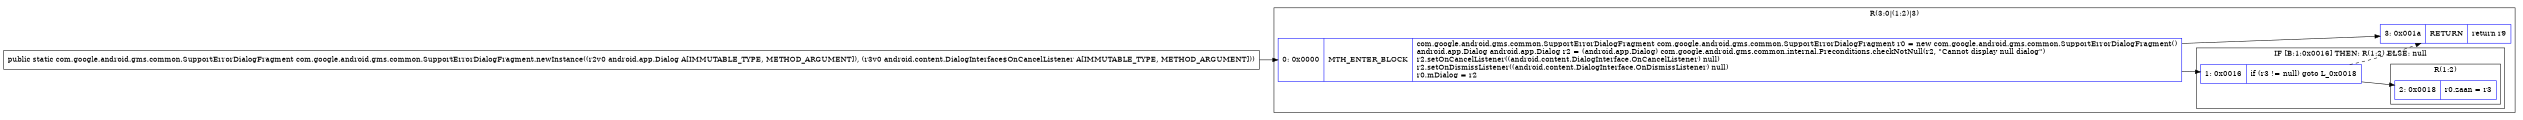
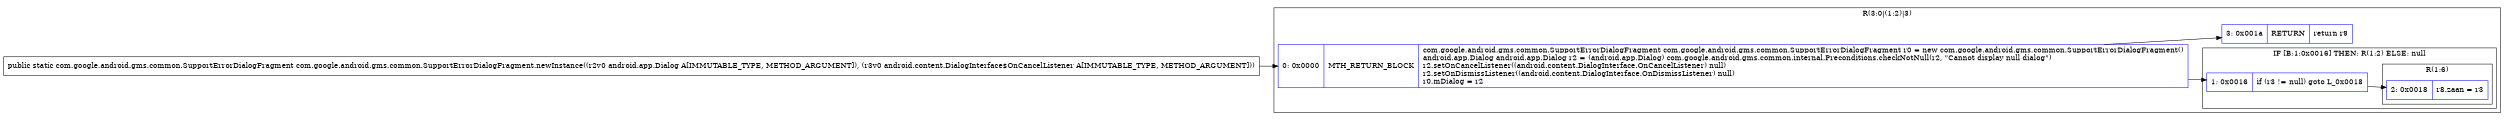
edge "1: 0x0016" -> "3: 0x001a": removed
node "0: 0x0000": text "MTH_ENTER_BLOCK" -> "MTH_RETURN_BLOCK"
cluster "R(1:2)": label "R(1:2)" -> "R(1:6)"
node "2: 0x0018": text "r0.zaan = r3" -> "r8.zaan = r3"
